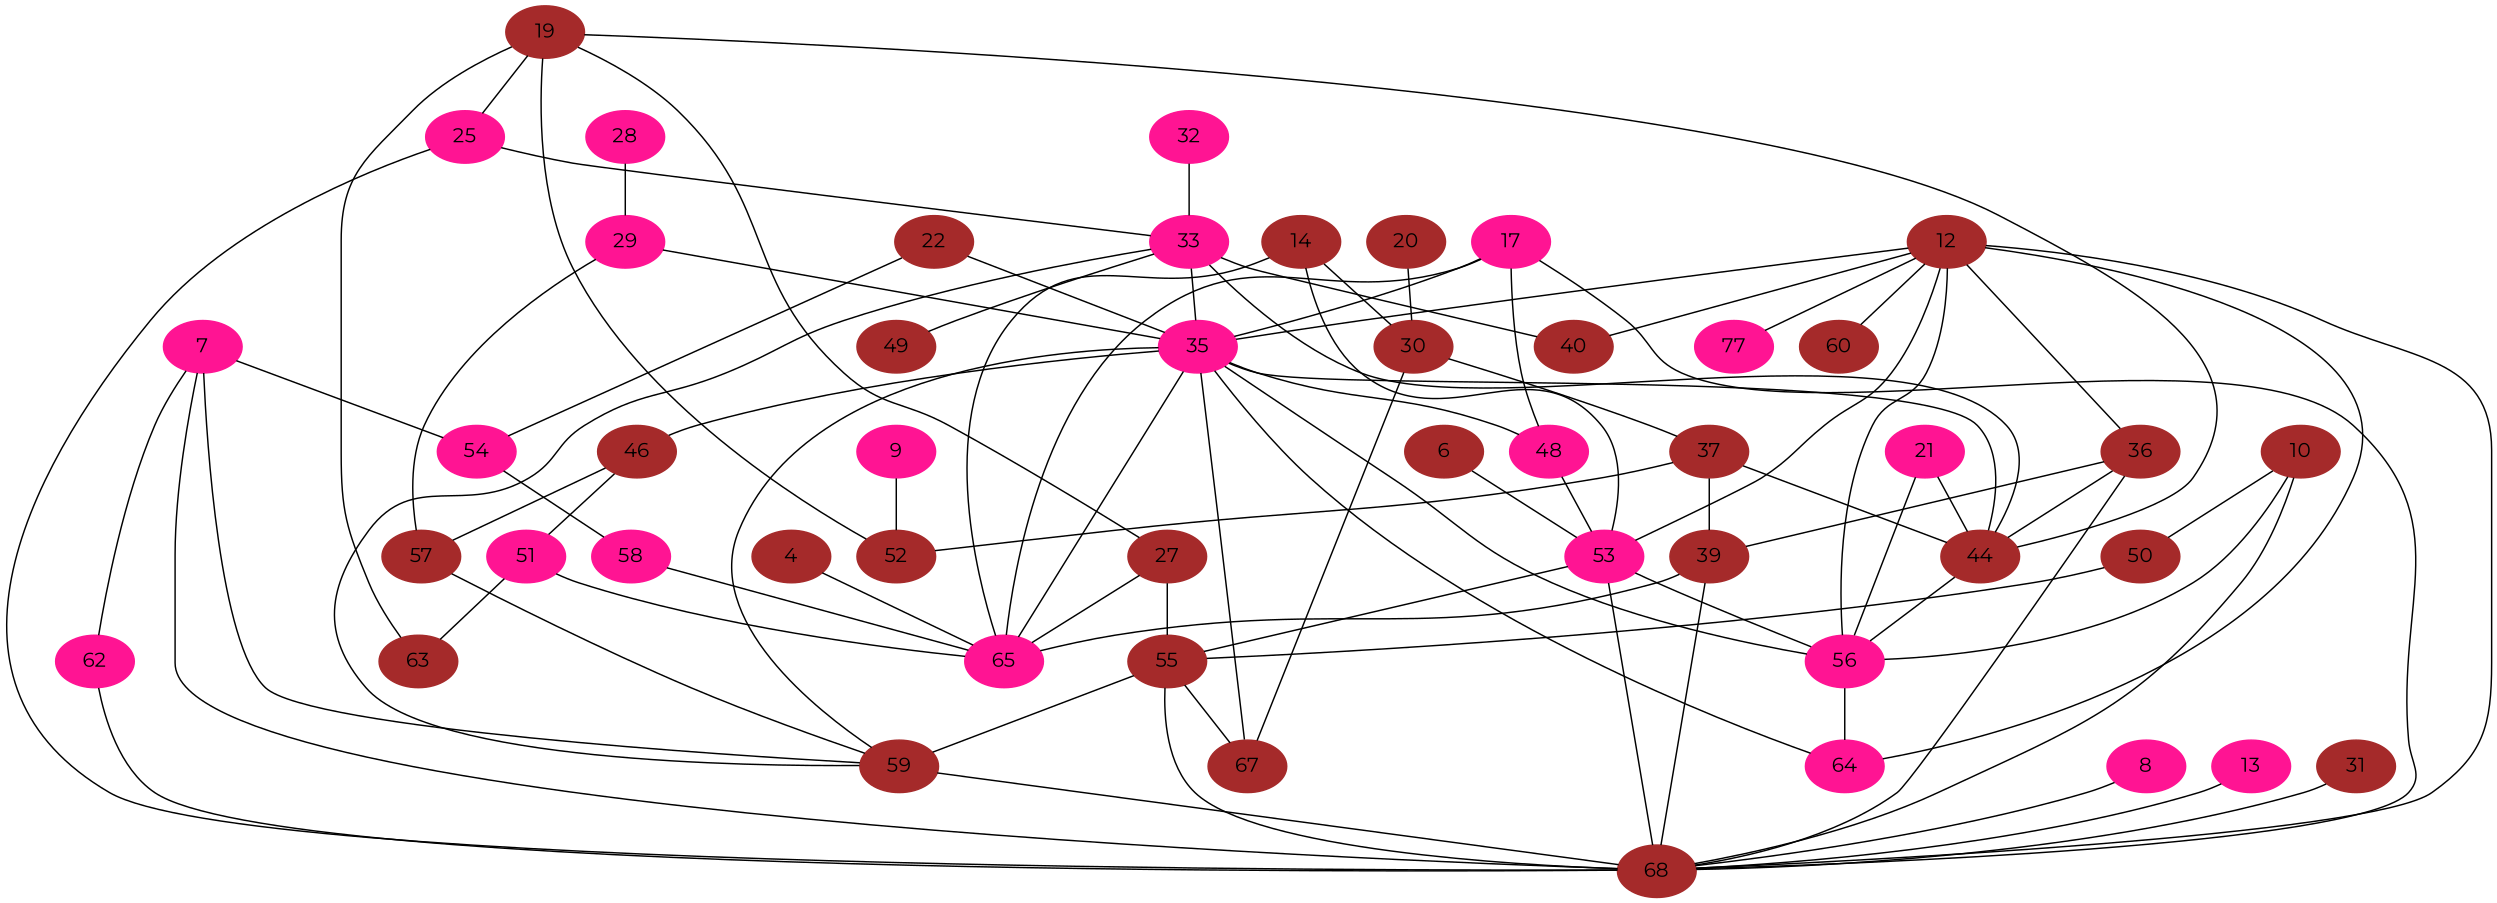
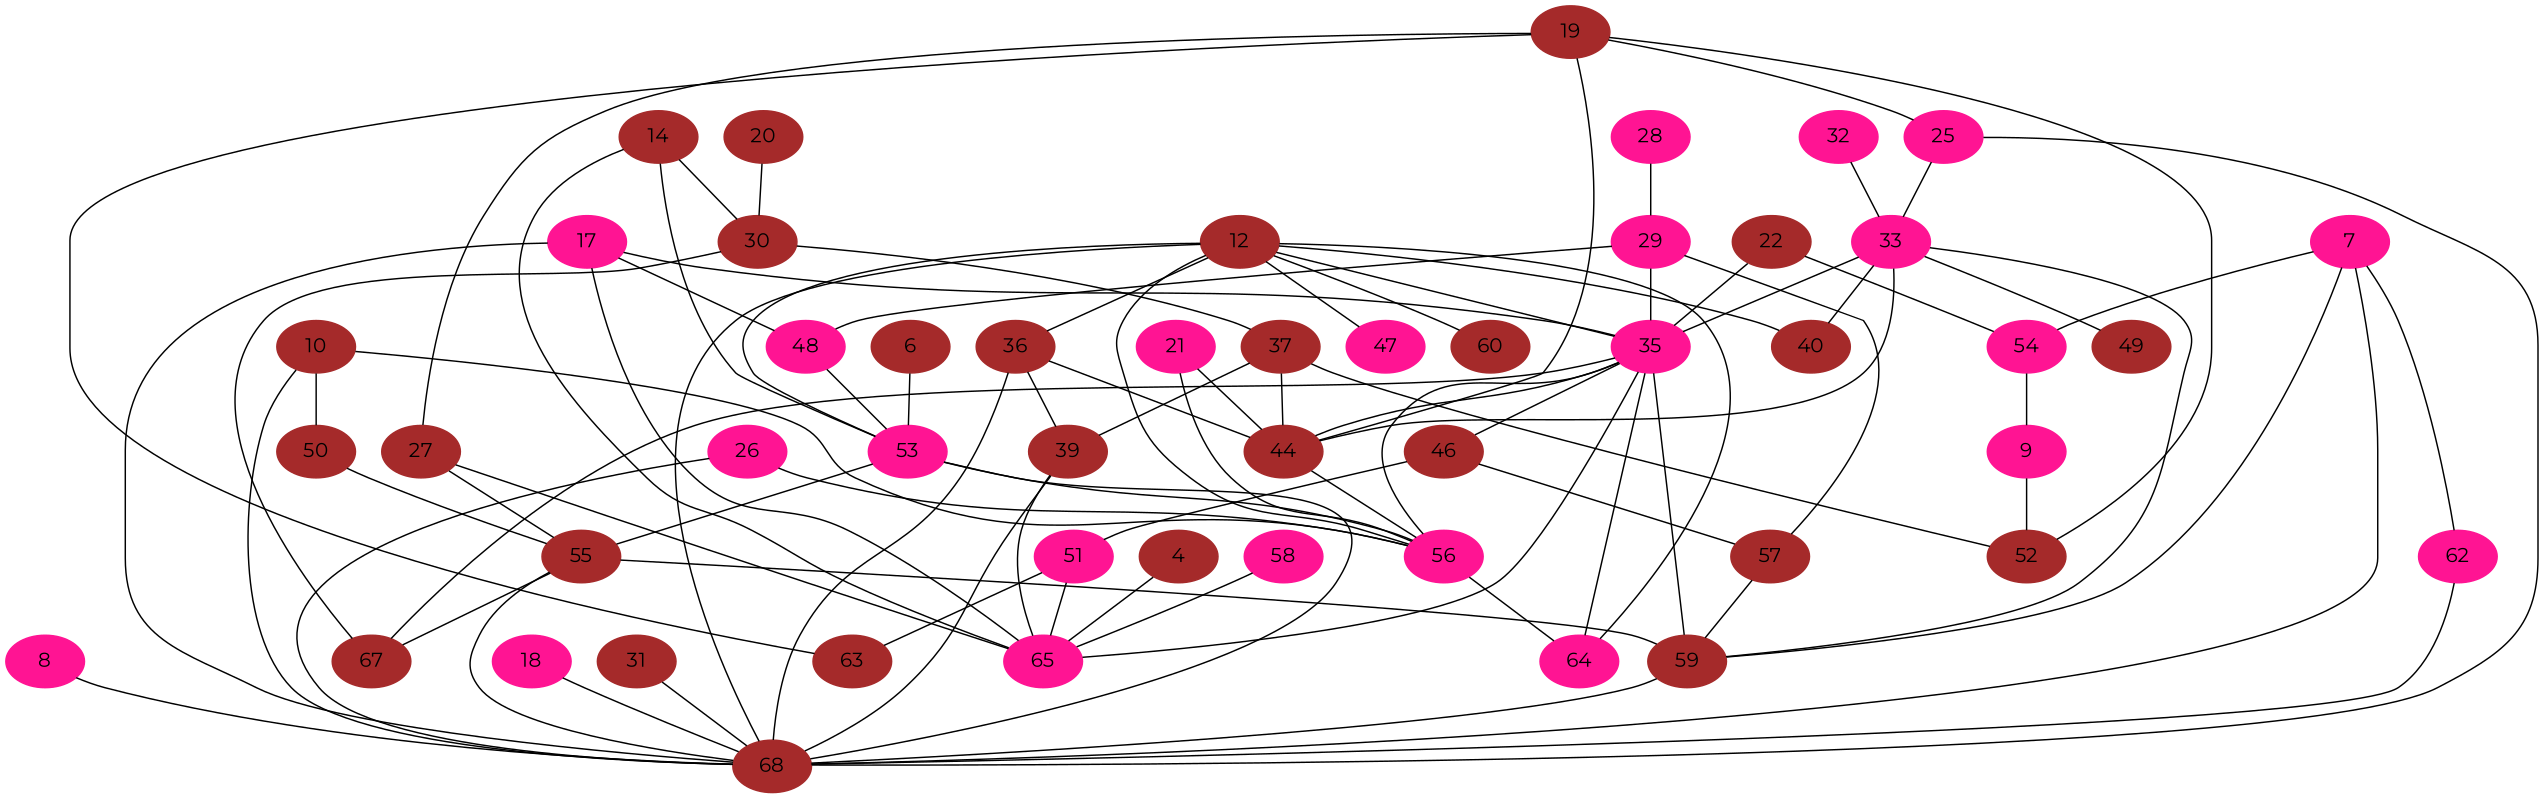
node "77": label "77" -> "47"
edge "35" -- "48": now "29" -- "48"
node "26": added
edge "54" -- "58": now "54" -- "9"
node "13": label "13" -> "18"
